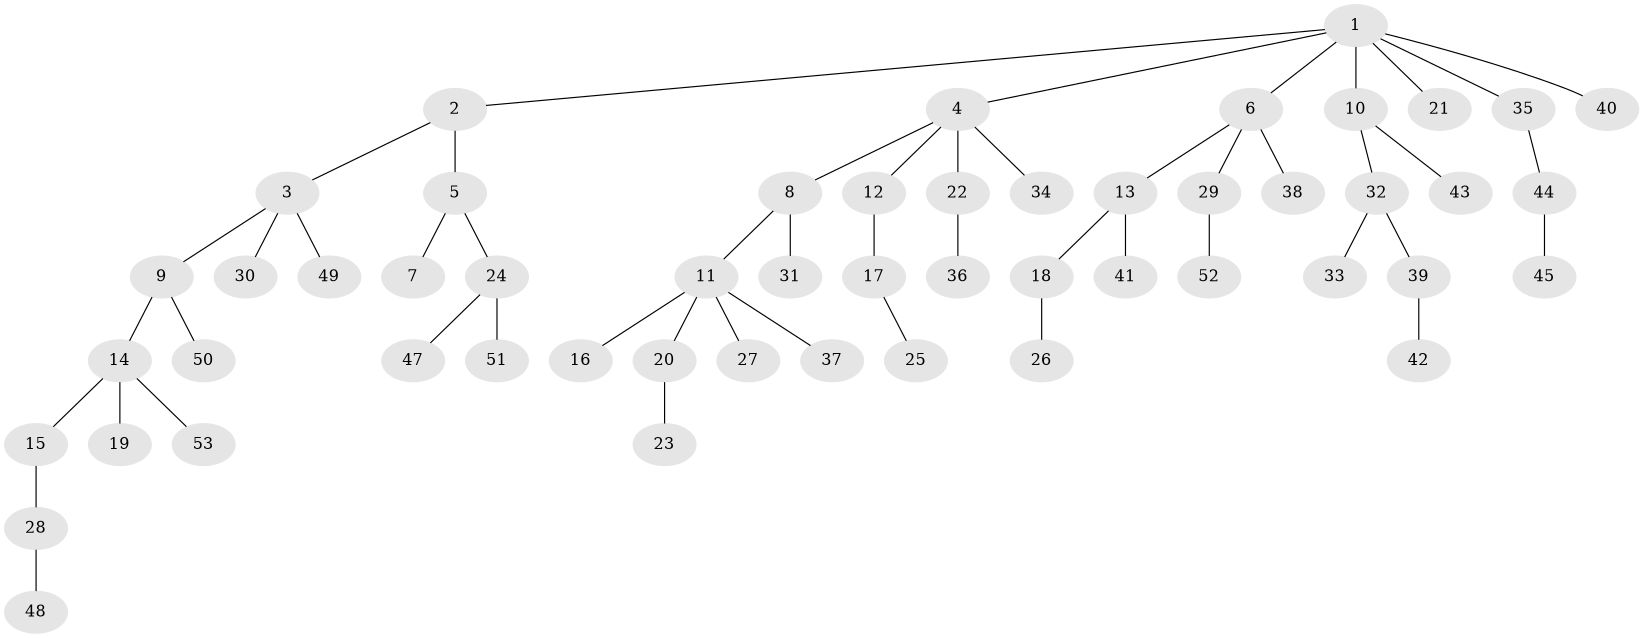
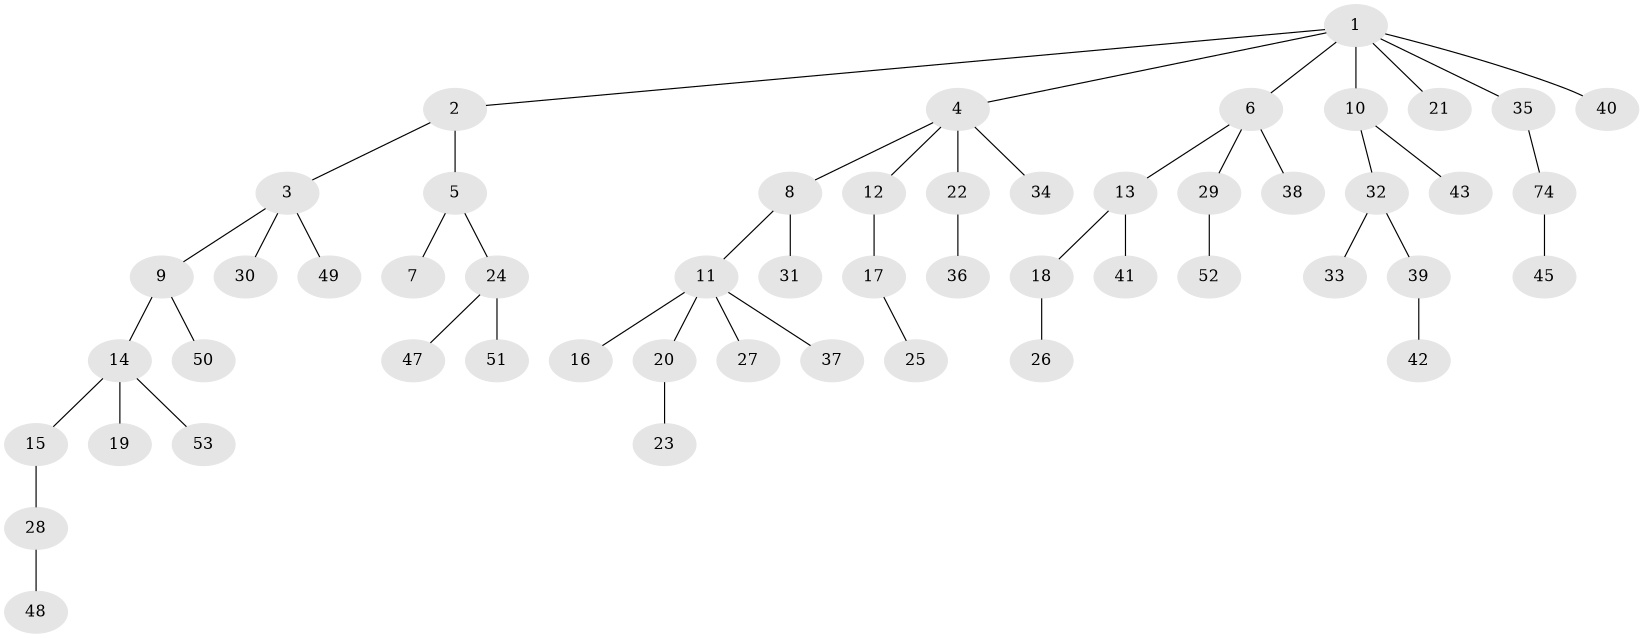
node "44": label "44" -> "74"
